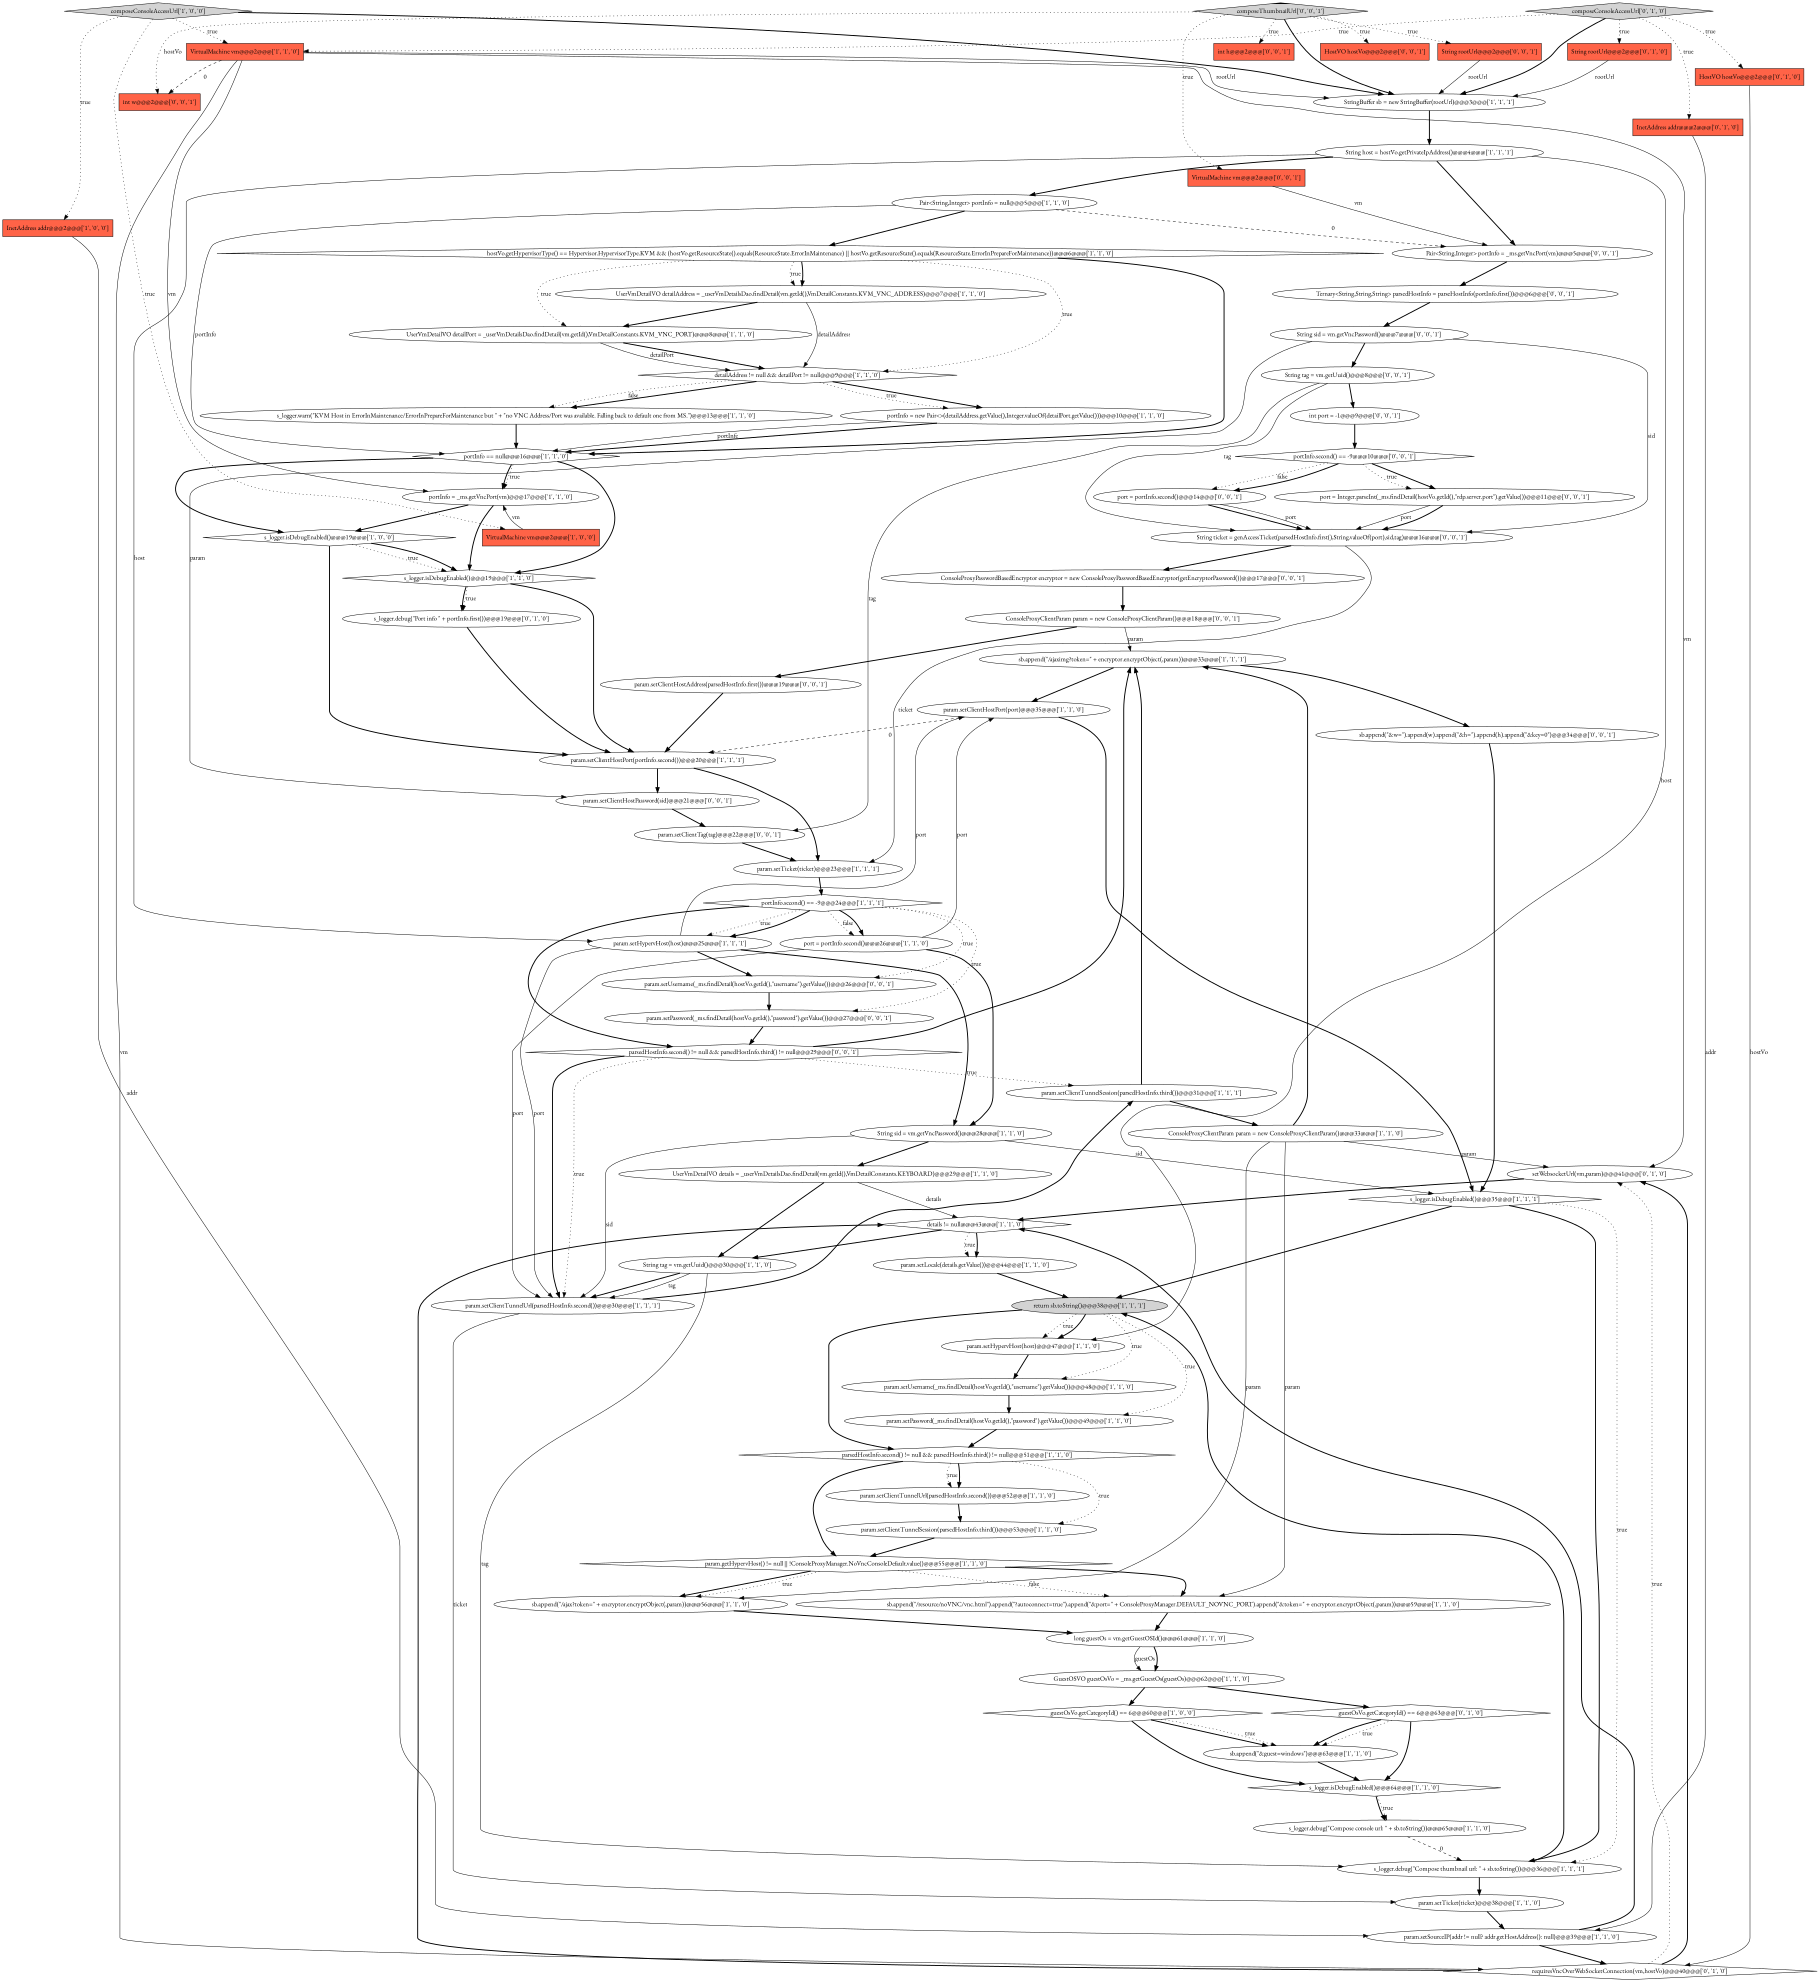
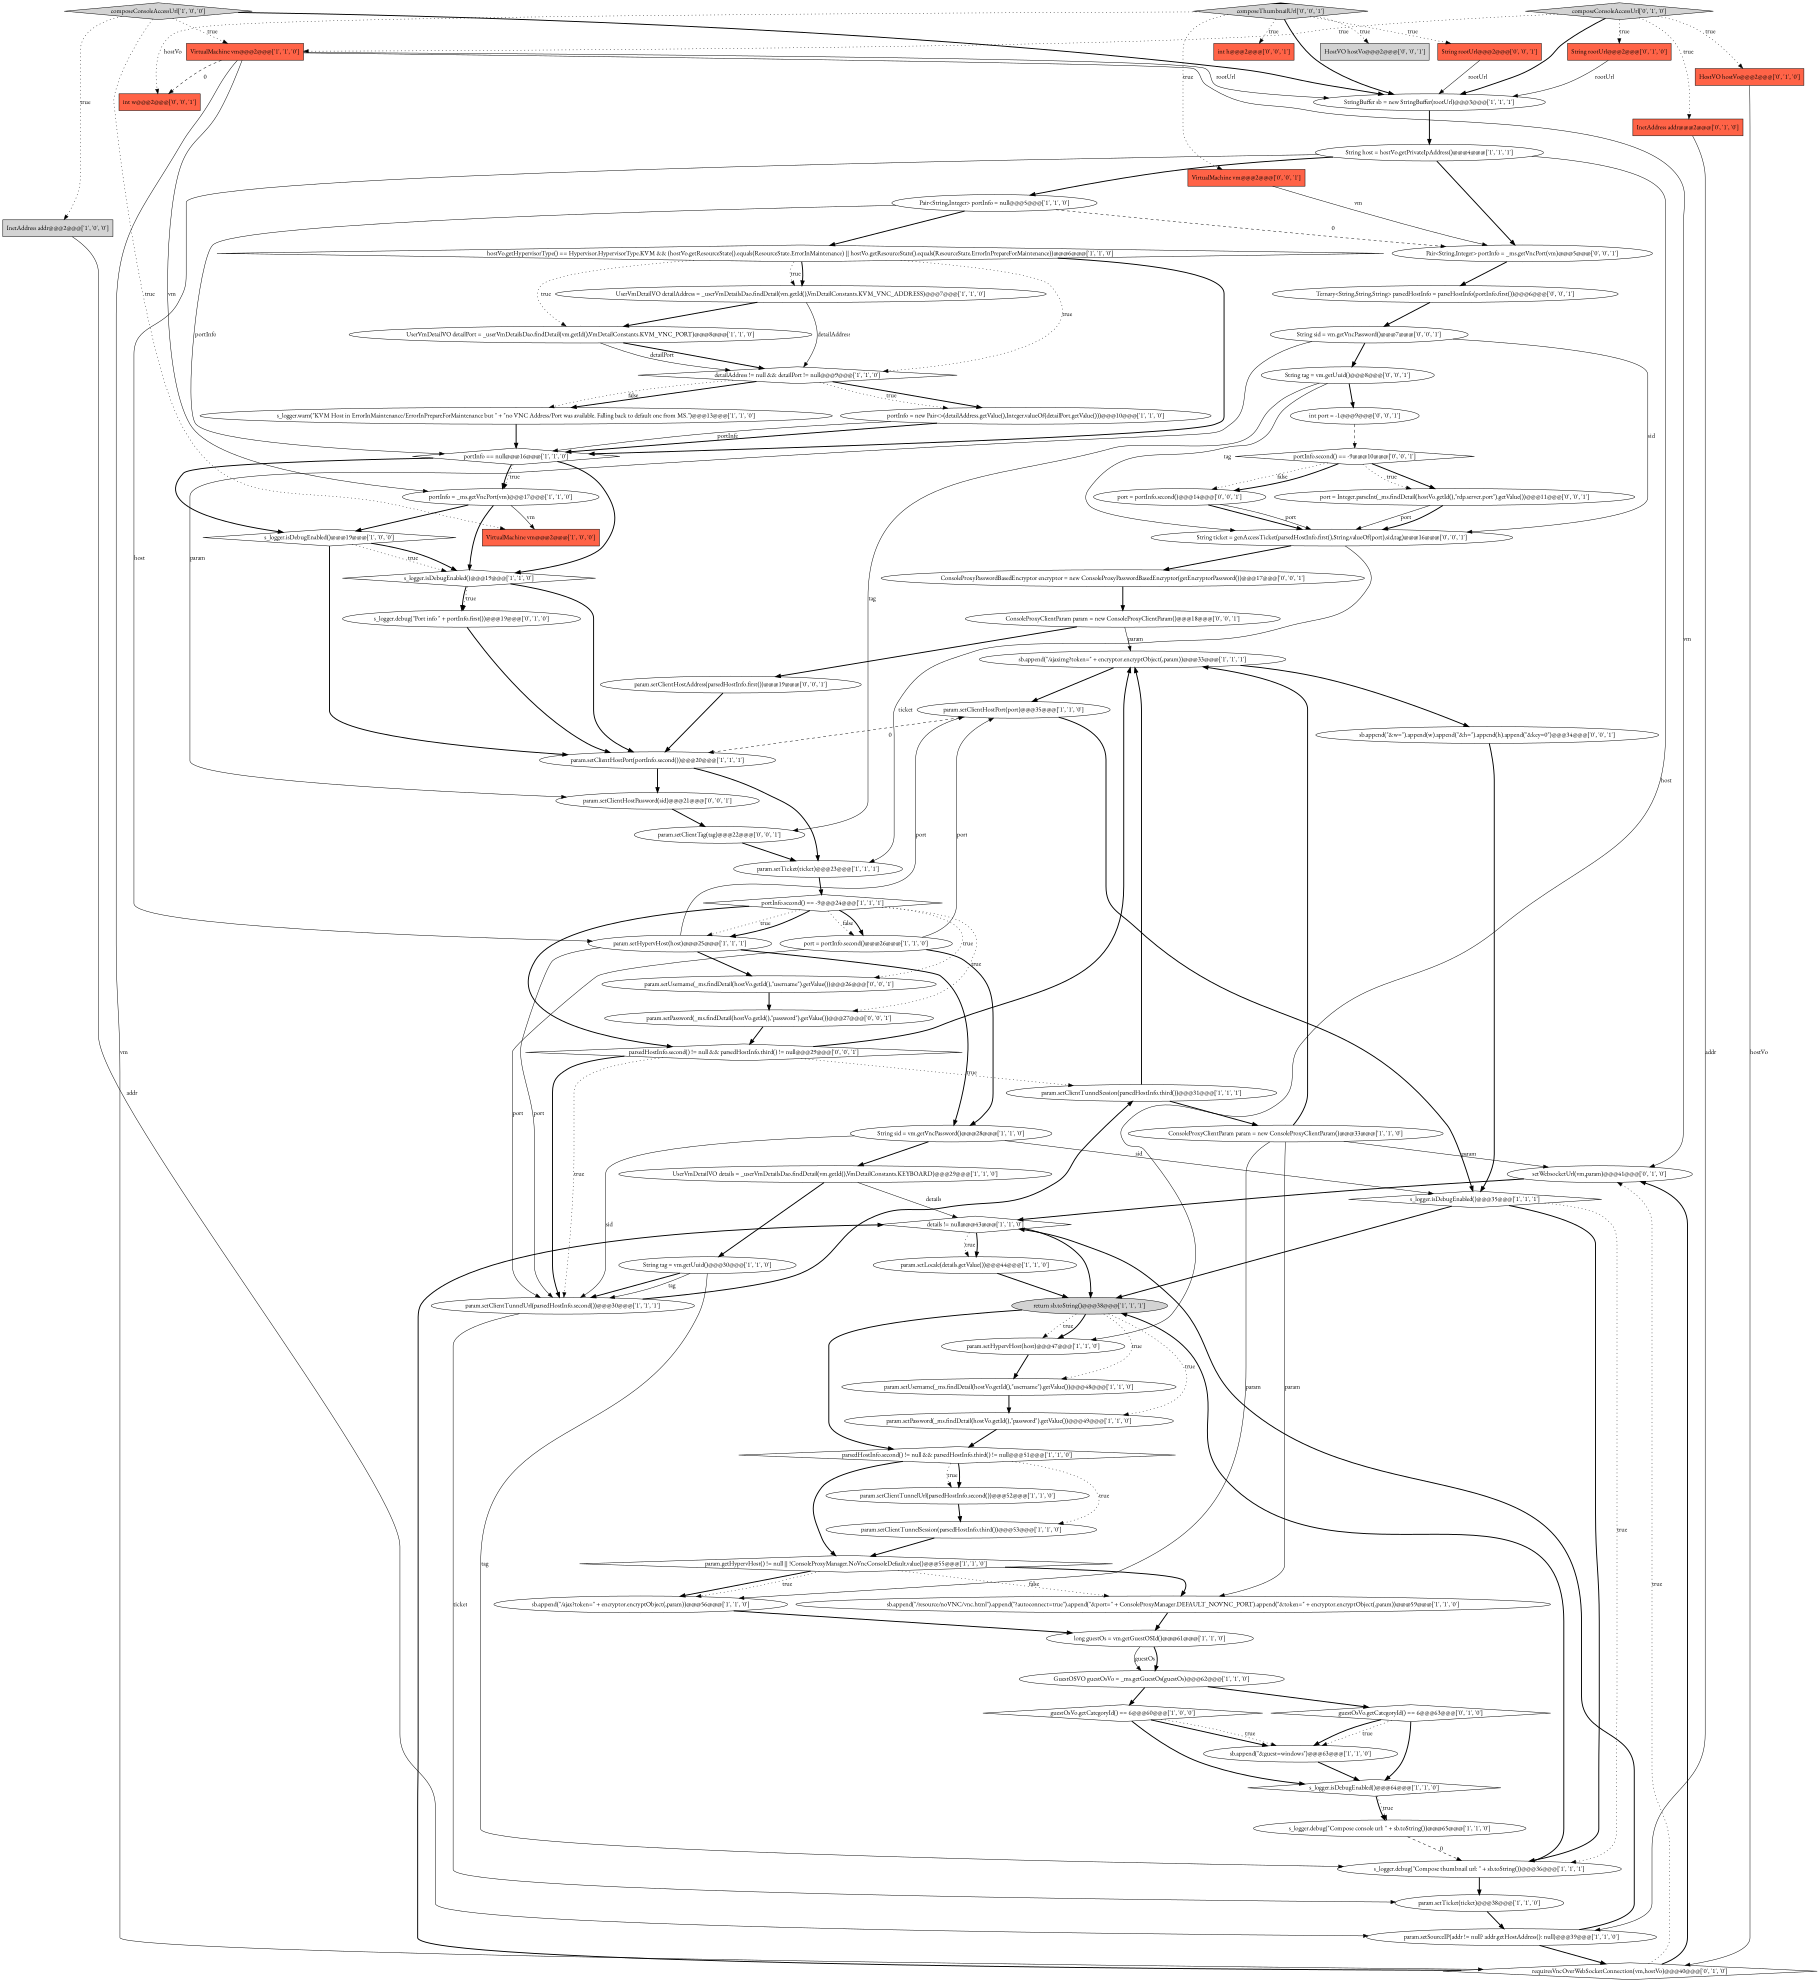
node "HostVO hostVo@@@2@@@['0', '0', '1']": fillcolor tomato -> lightgray
node "InetAddress addr@@@2@@@['1', '0', '0']": fillcolor tomato -> lightgray
edge "int port = -1@@@9@@@['0', '0', '1']" -> "portInfo.second() == -9@@@10@@@['0', '0', '1']": style bold -> dashed
edge "VirtualMachine vm@@@2@@@['1', '0', '0']" -> "portInfo = _ms.getVncPort(vm)@@@17@@@['1', '1', '0']": reversed
edge "details != null@@@43@@@['1', '1', '0']" -> "String tag = vm.getUuid()@@@30@@@['1', '1', '0']": now "details != null@@@43@@@['1', '1', '0']" -> "return sb.toString()@@@38@@@['1', '1', '1']"
